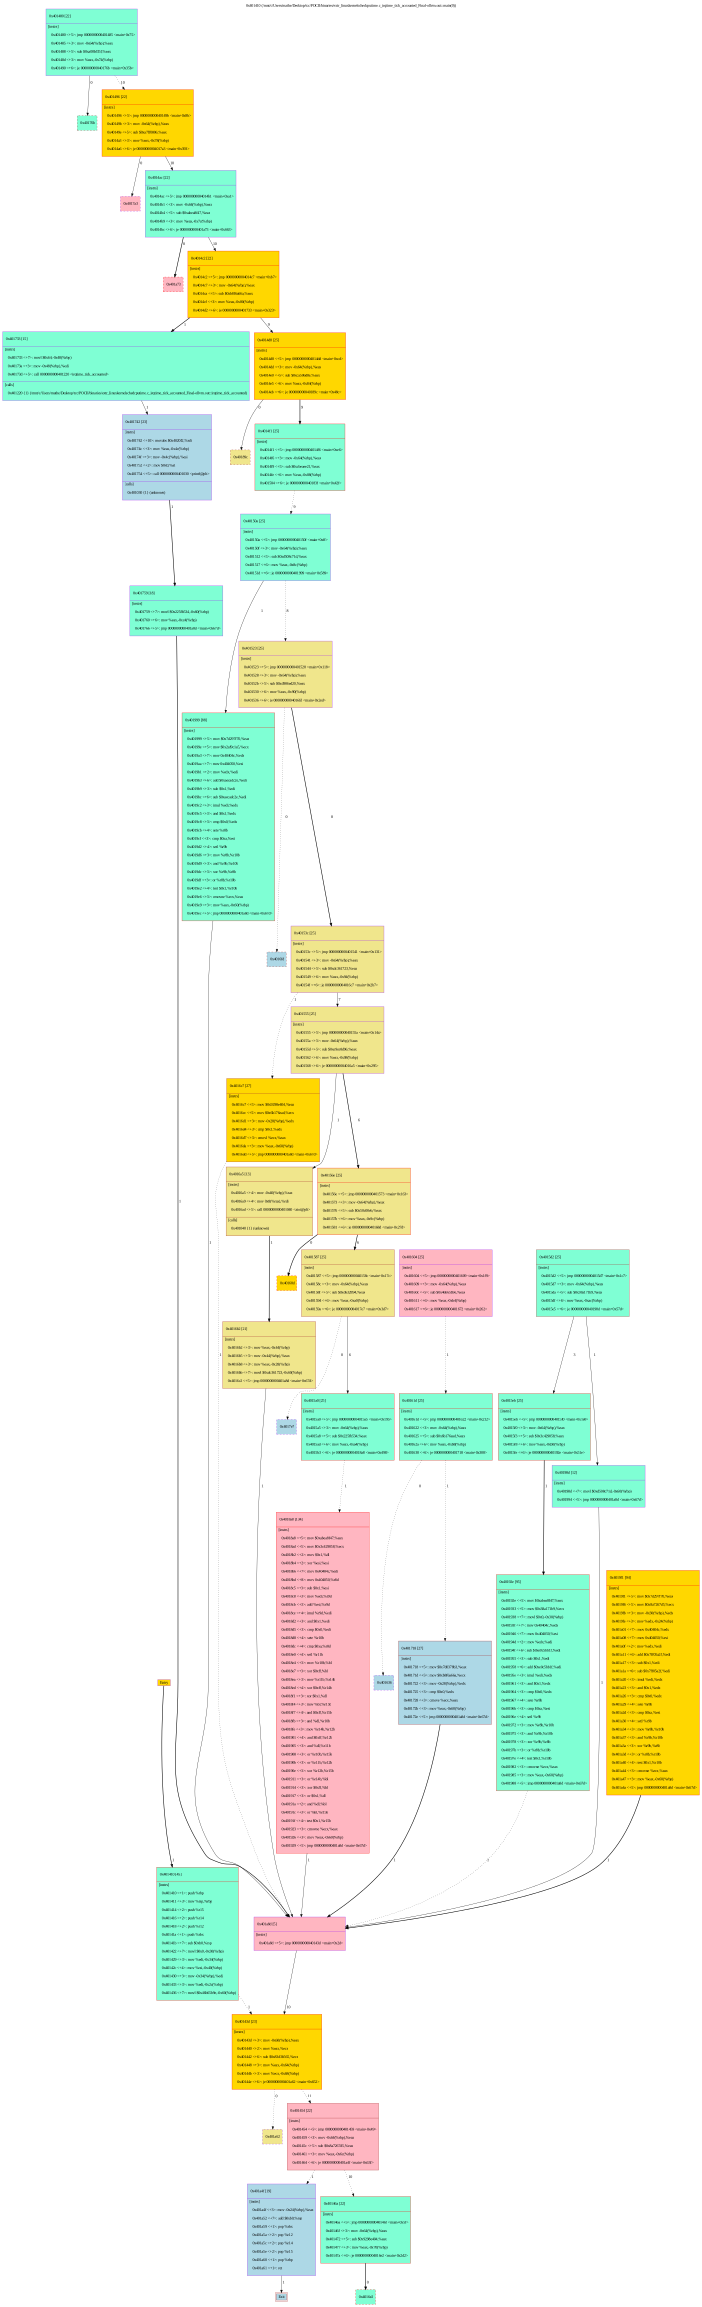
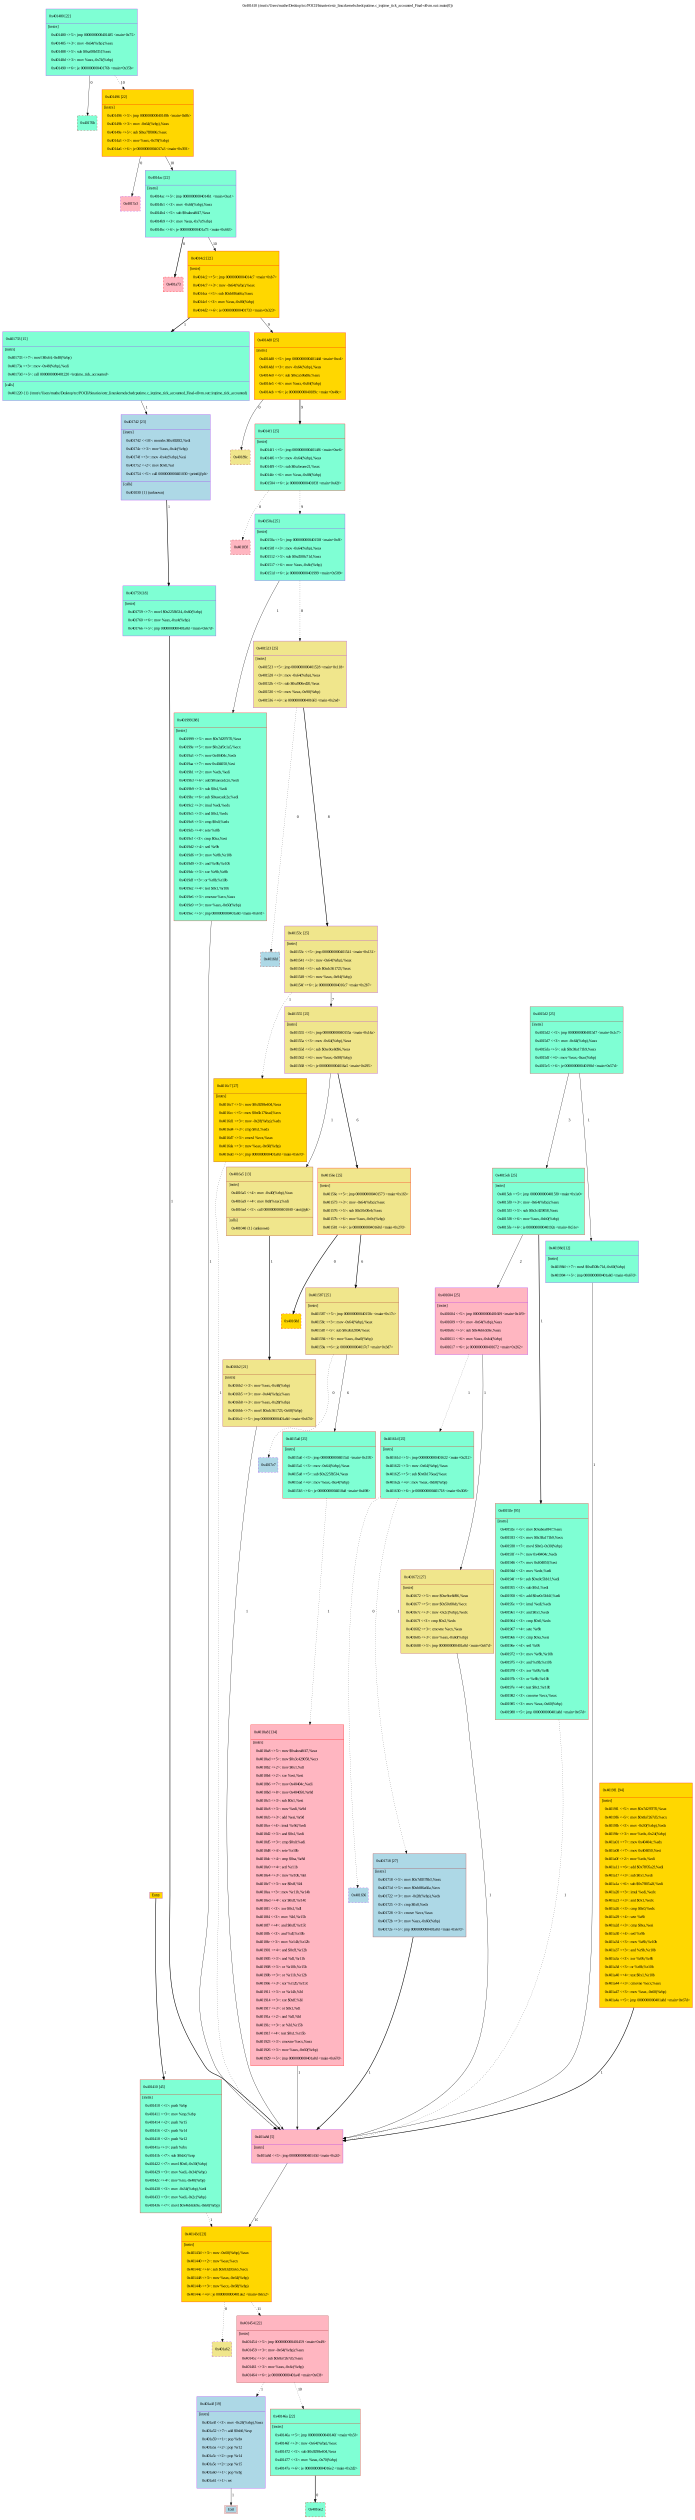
node "0x40183f": added
edge "0x4015eb [25]" -> "0x401604 [25]": added, label "2"
node "0x401672 [27]": added
